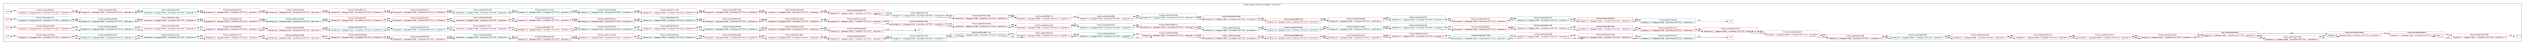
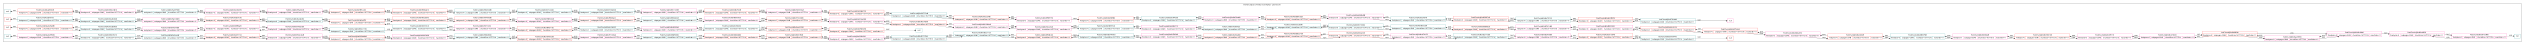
edge "PoolChunk@0x943161c0" -> "PoolChunk@0x960c1730": now "PoolChunk@0x943161c0" -> "PoolChunk@0x9a0e4f00"
